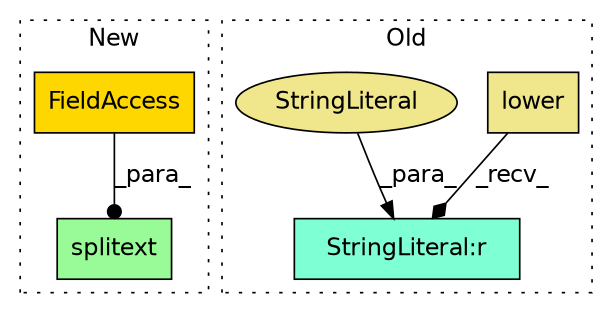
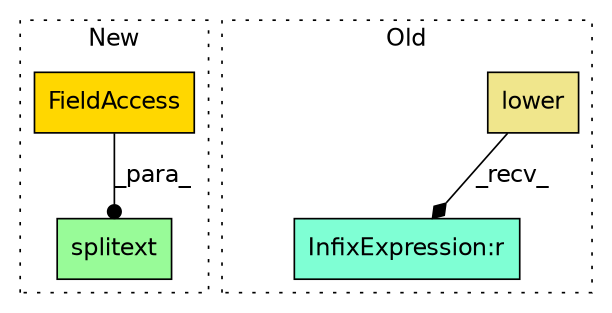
node "StringLiteral": removed
node "StringLiteral:r": label "StringLiteral:r" -> "InfixExpression:r"
